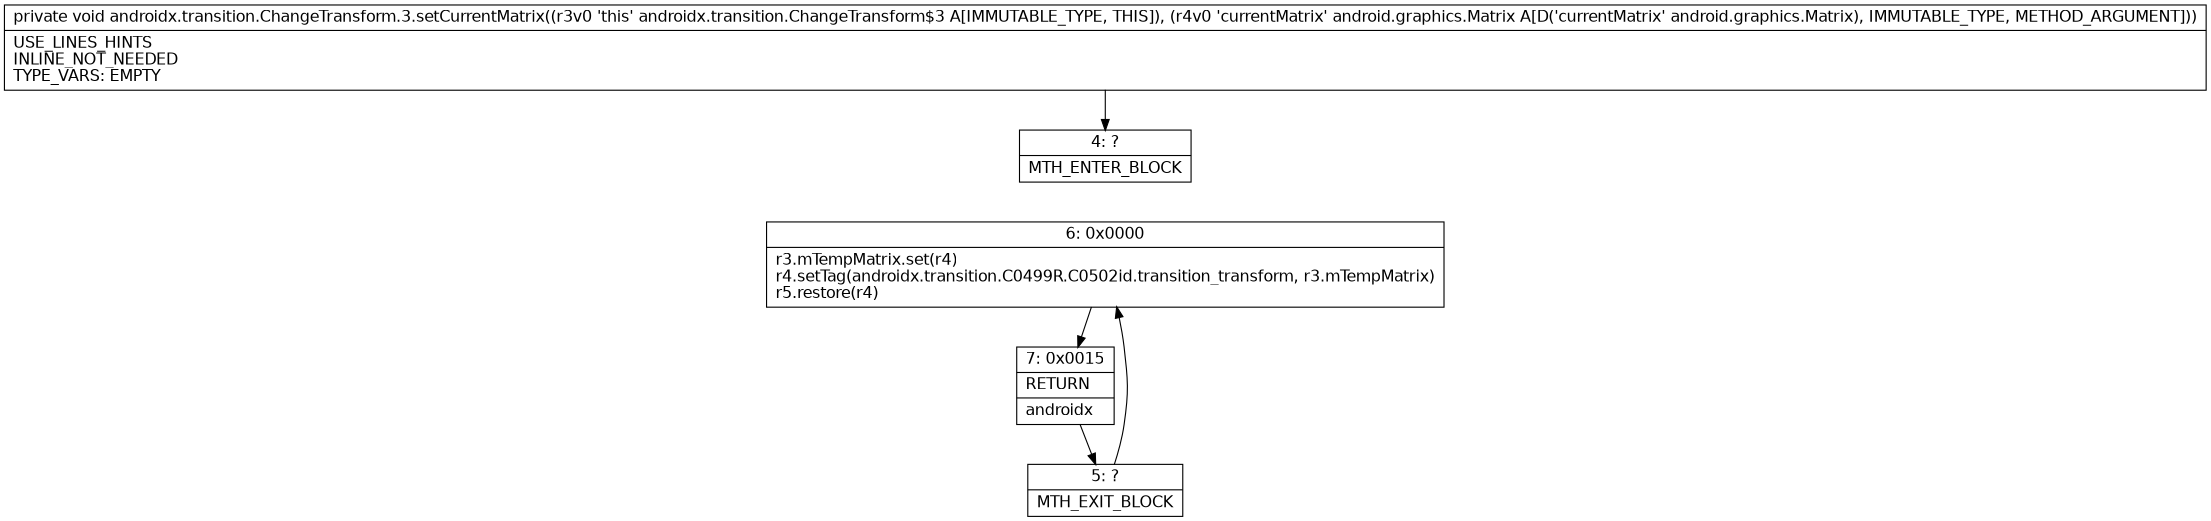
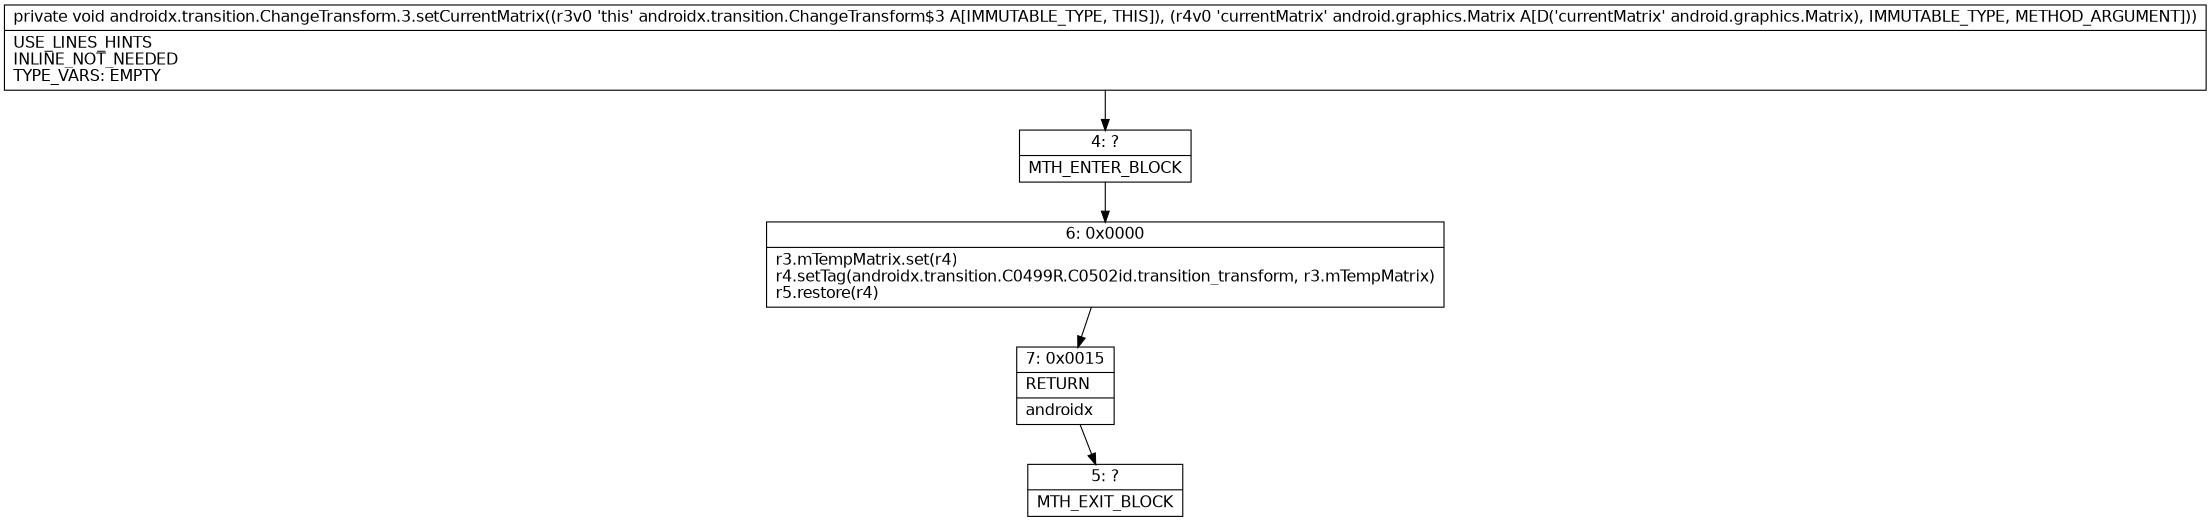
edge "5: ?" -> "6: 0x0000": now "4: ?" -> "6: 0x0000"
